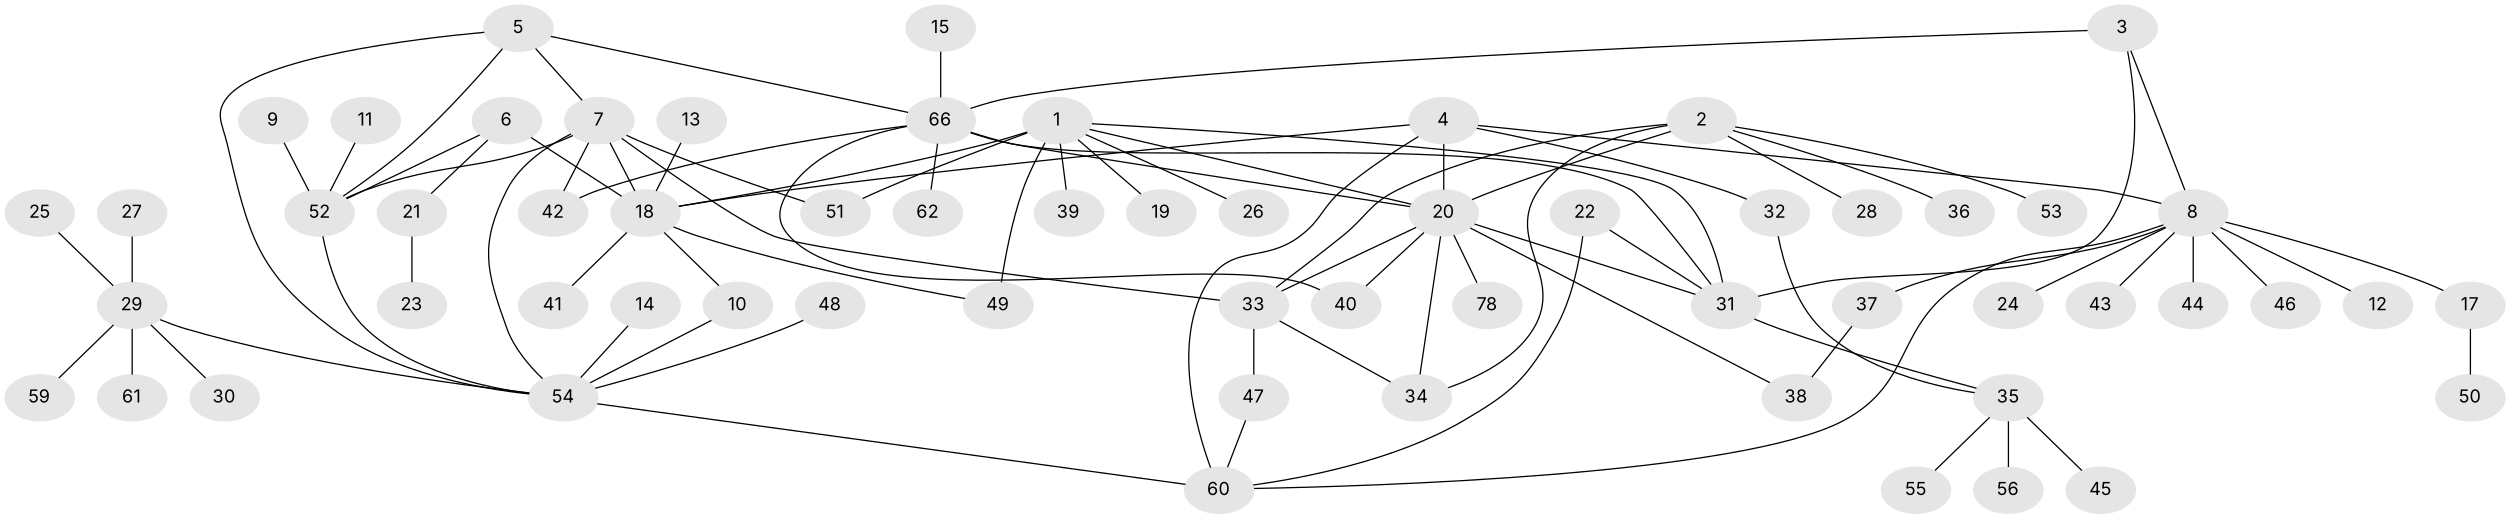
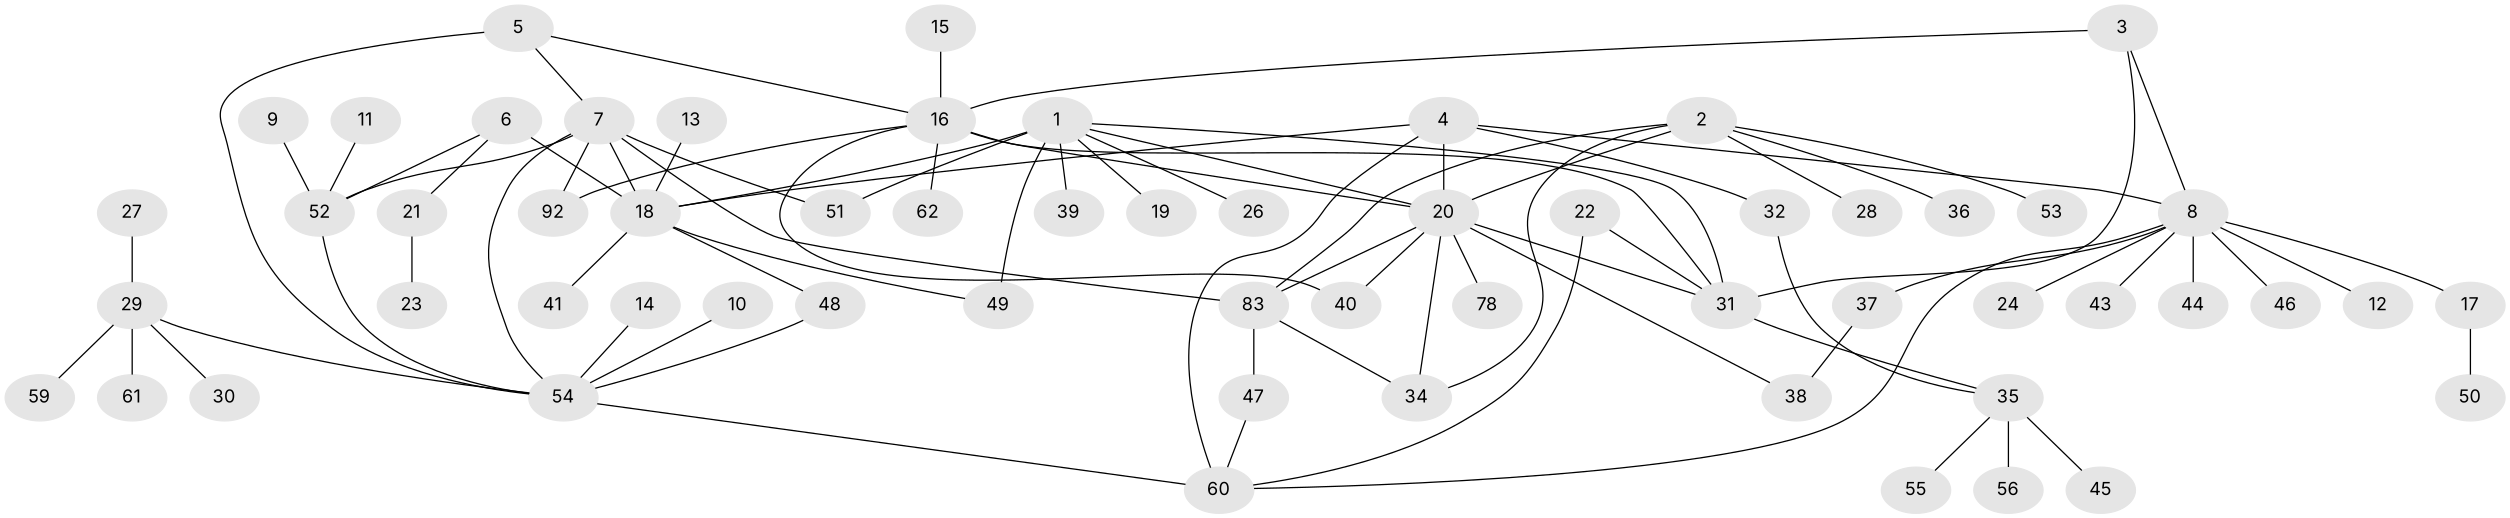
node "66": label "66" -> "16"
edge "5" -- "52": removed
node "25": removed
node "42": label "42" -> "92"
edge "18" -- "10": now "18" -- "48"
node "33": label "33" -> "83"
